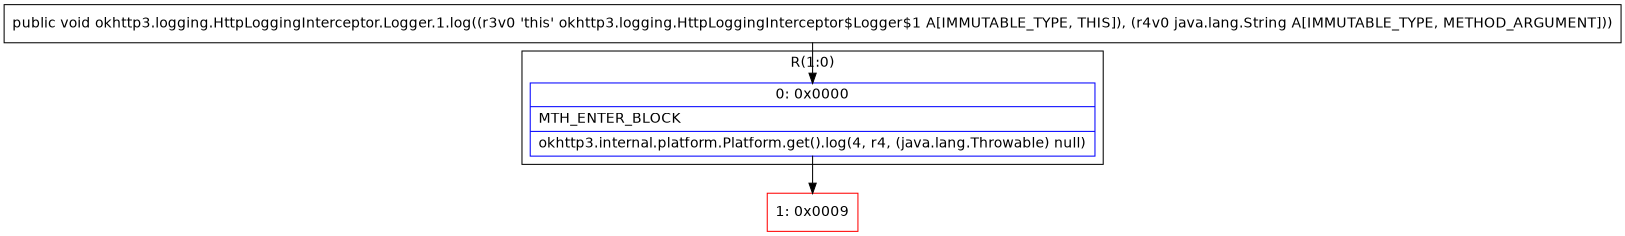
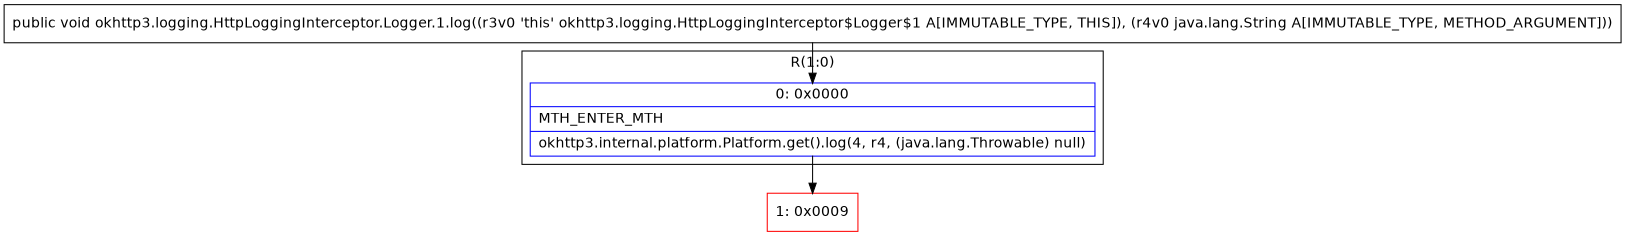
node "0: 0x0000": text "MTH_ENTER_BLOCK" -> "MTH_ENTER_MTH"
